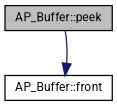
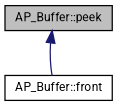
edge "AP_Buffer::peek" -> "AP_Buffer::front": reversed
